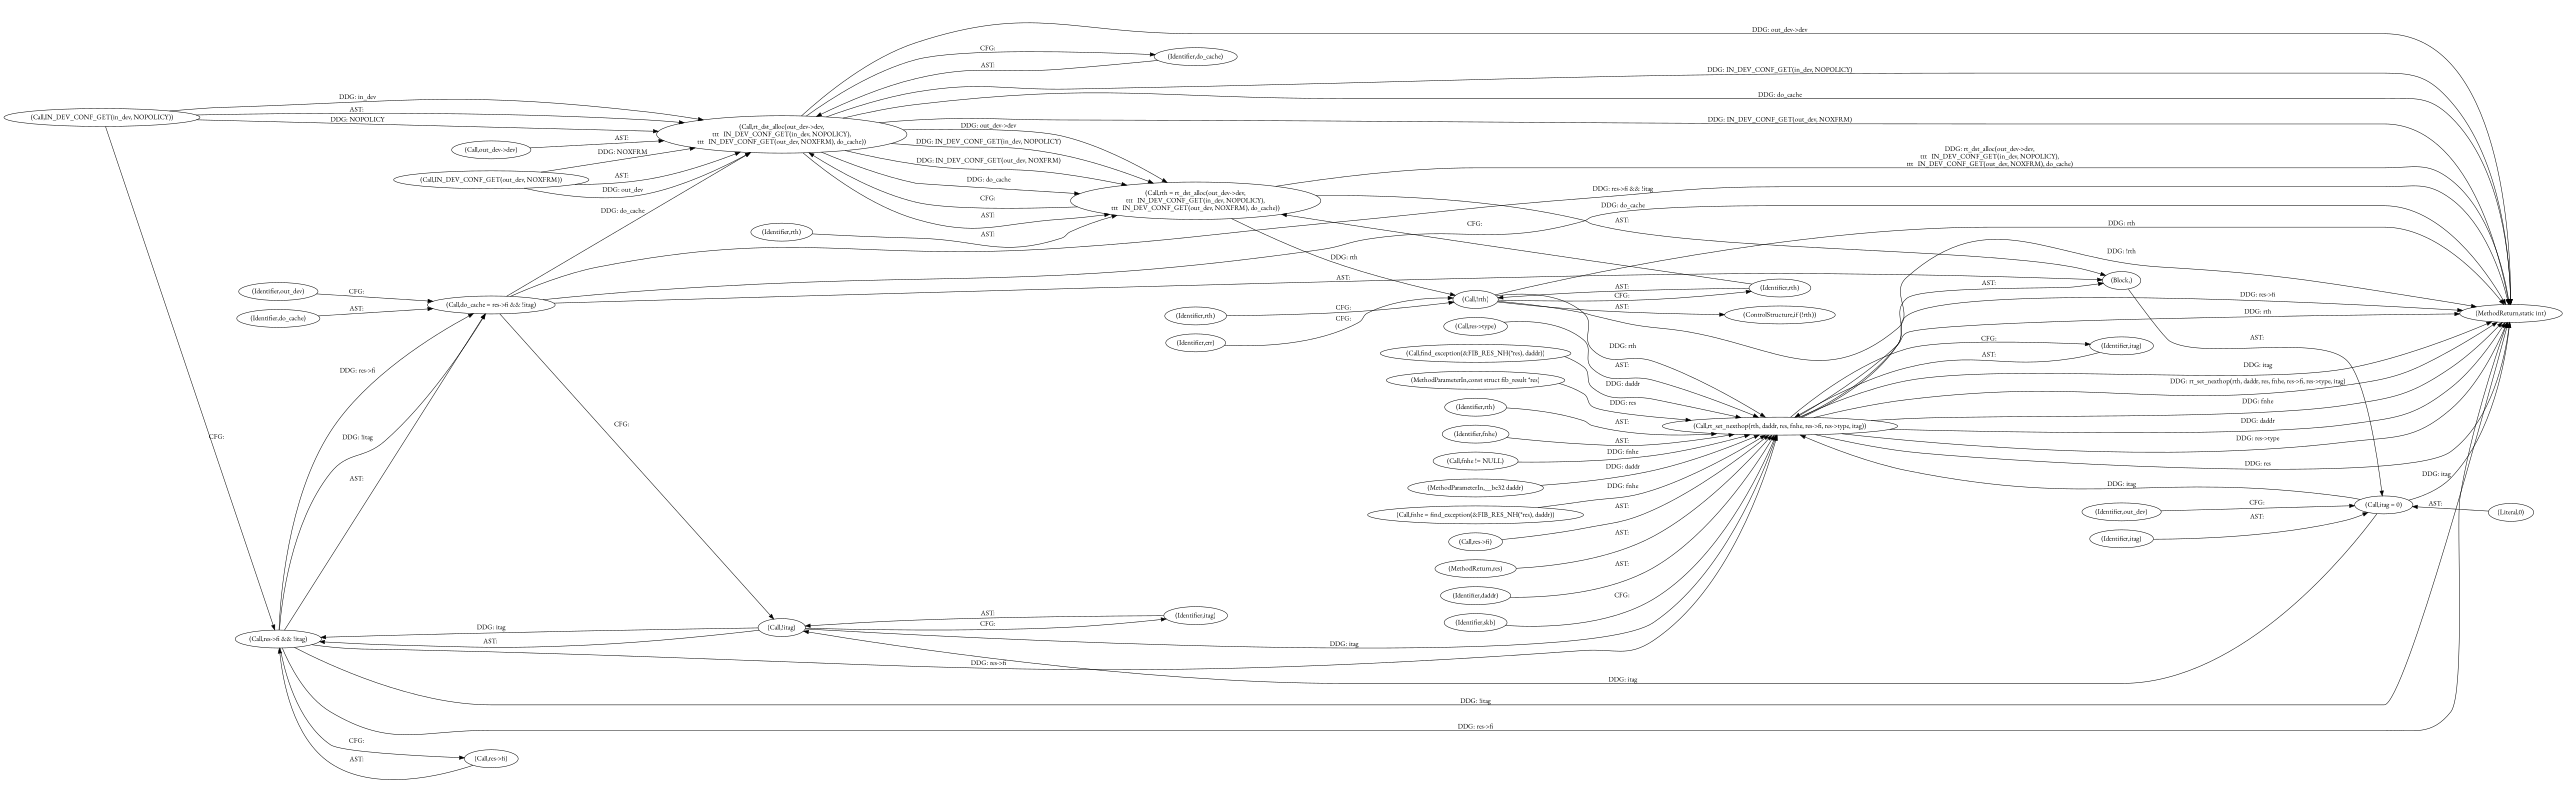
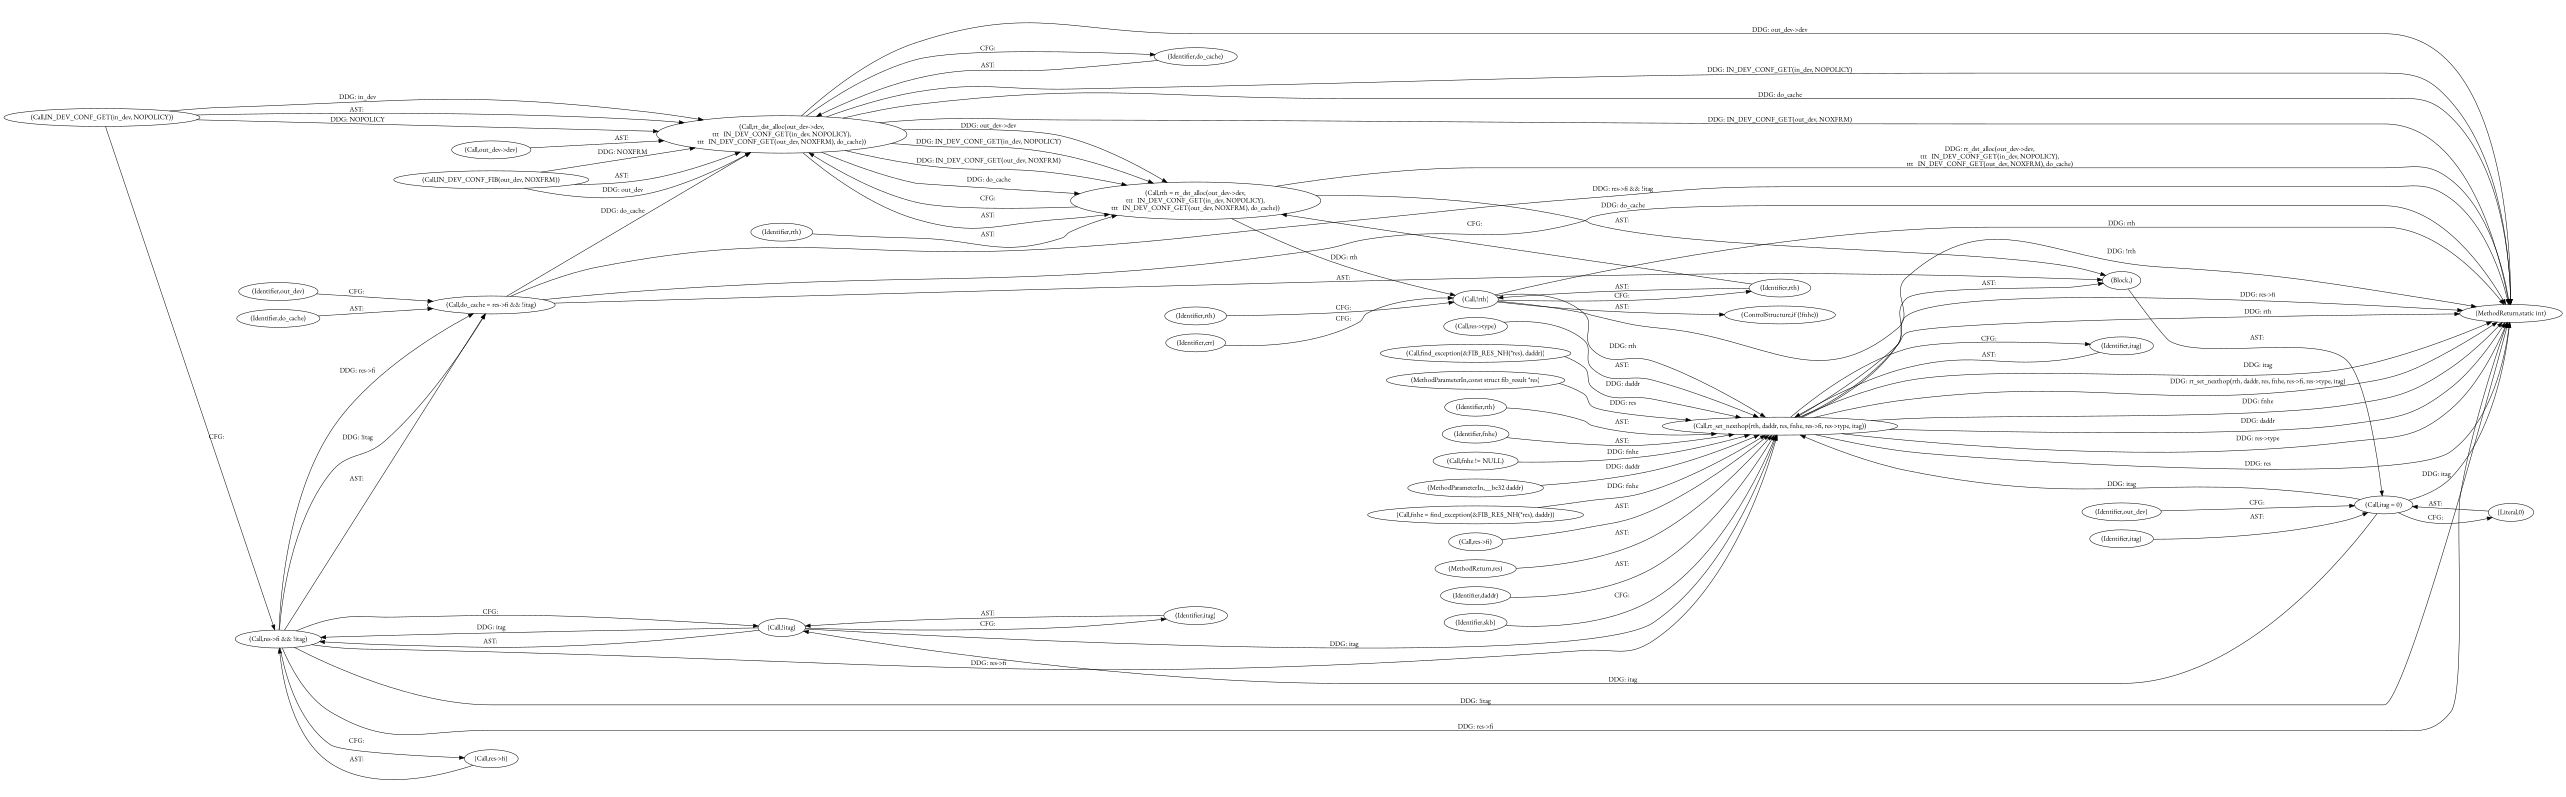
node "(Call,IN_DEV_CONF_GET(out_dev, NOXFRM))": label "(Call,IN_DEV_CONF_GET(out_dev, NOXFRM))" -> "(Call,IN_DEV_CONF_FIB(out_dev, NOXFRM))"
node "(ControlStructure,if (!rth))": label "(ControlStructure,if (!rth))" -> "(ControlStructure,if (!fnhe))"
edge "(Call,do_cache = res->fi && !itag)" -> "(Call,!itag)": now "(Call,res->fi && !itag)" -> "(Call,!itag)"
edge "(Call,itag = 0)" -> "(Literal,0)": added, label "CFG:"
